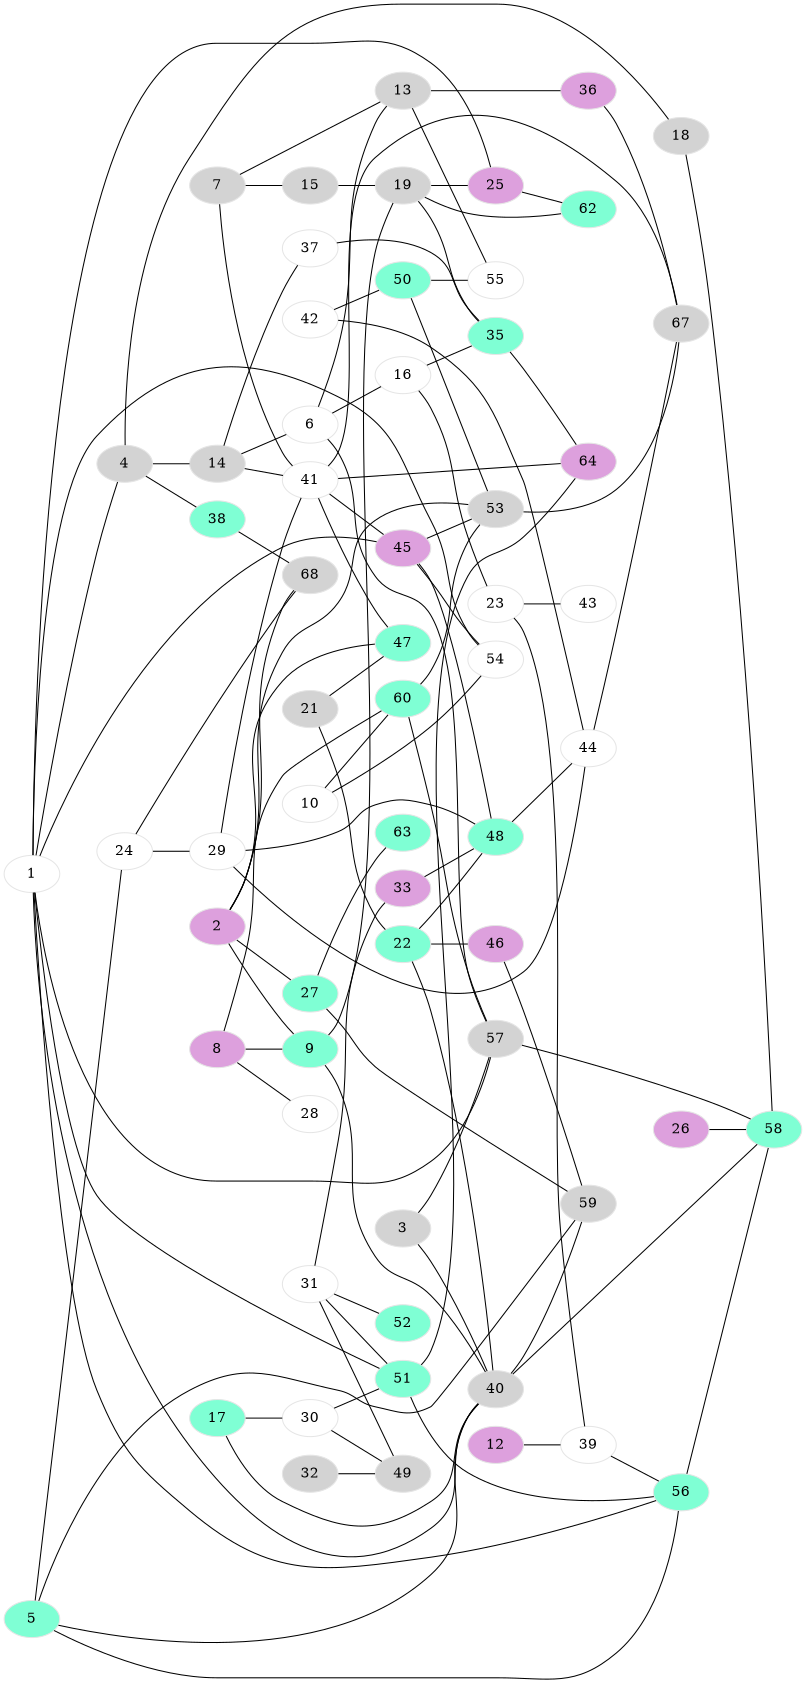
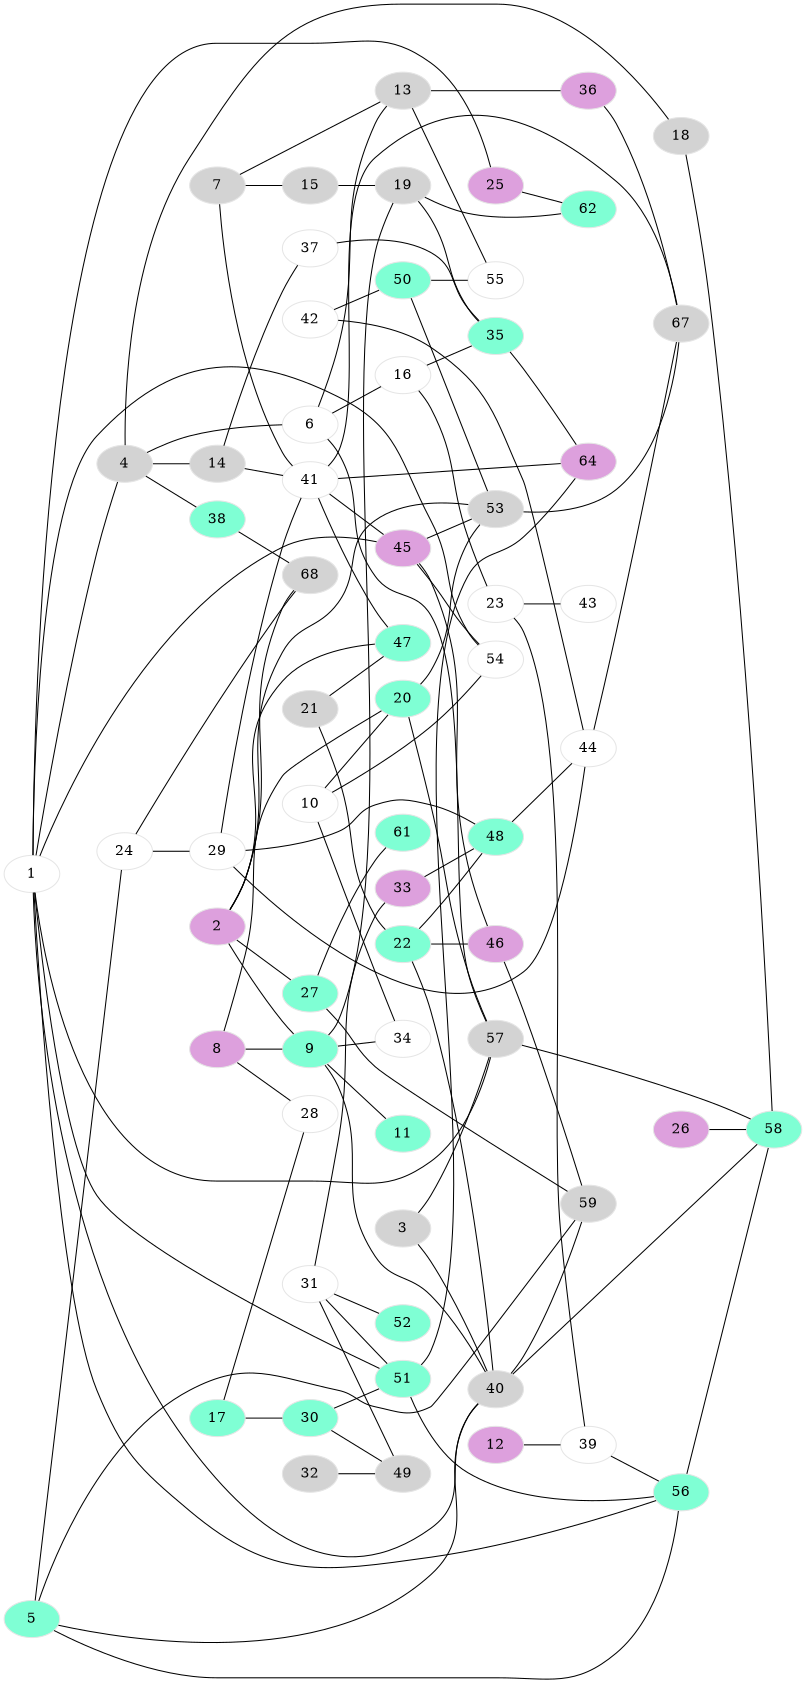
edge "19" -- "25": removed
edge "6" -- "14": now "6" -- "4"
edge "45" -- "48": now "45" -- "46"
node "60": label "60" -> "20"
node "63": label "63" -> "61"
node "34": added
node "11": added
node "30": fillcolor white -> aquamarine
edge "40" -- "17": now "28" -- "17"
